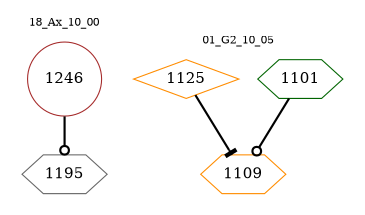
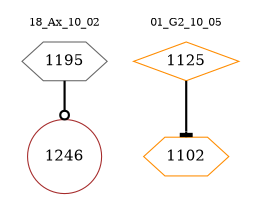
cluster "18_Ax_10_00": label "18_Ax_10_00" -> "18_Ax_10_02"
node "1101": removed
edge "1246" -> "1195": reversed
node "1109": label "1109" -> "1102"
